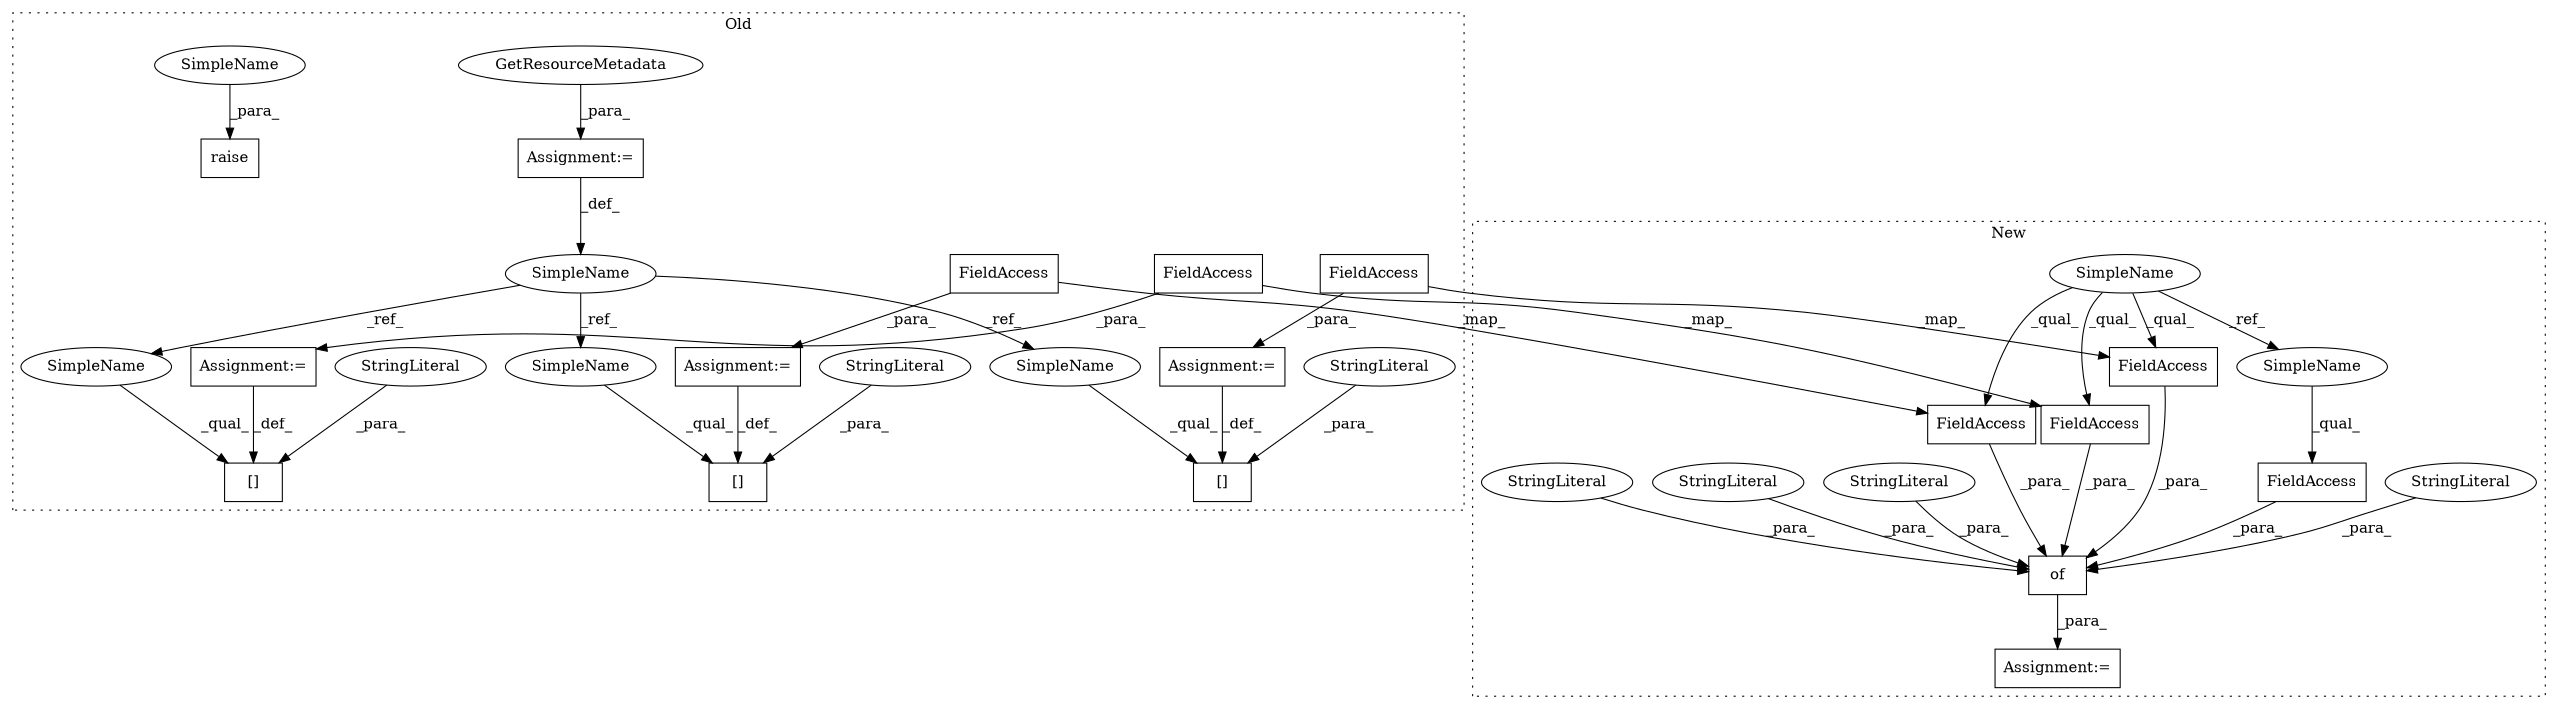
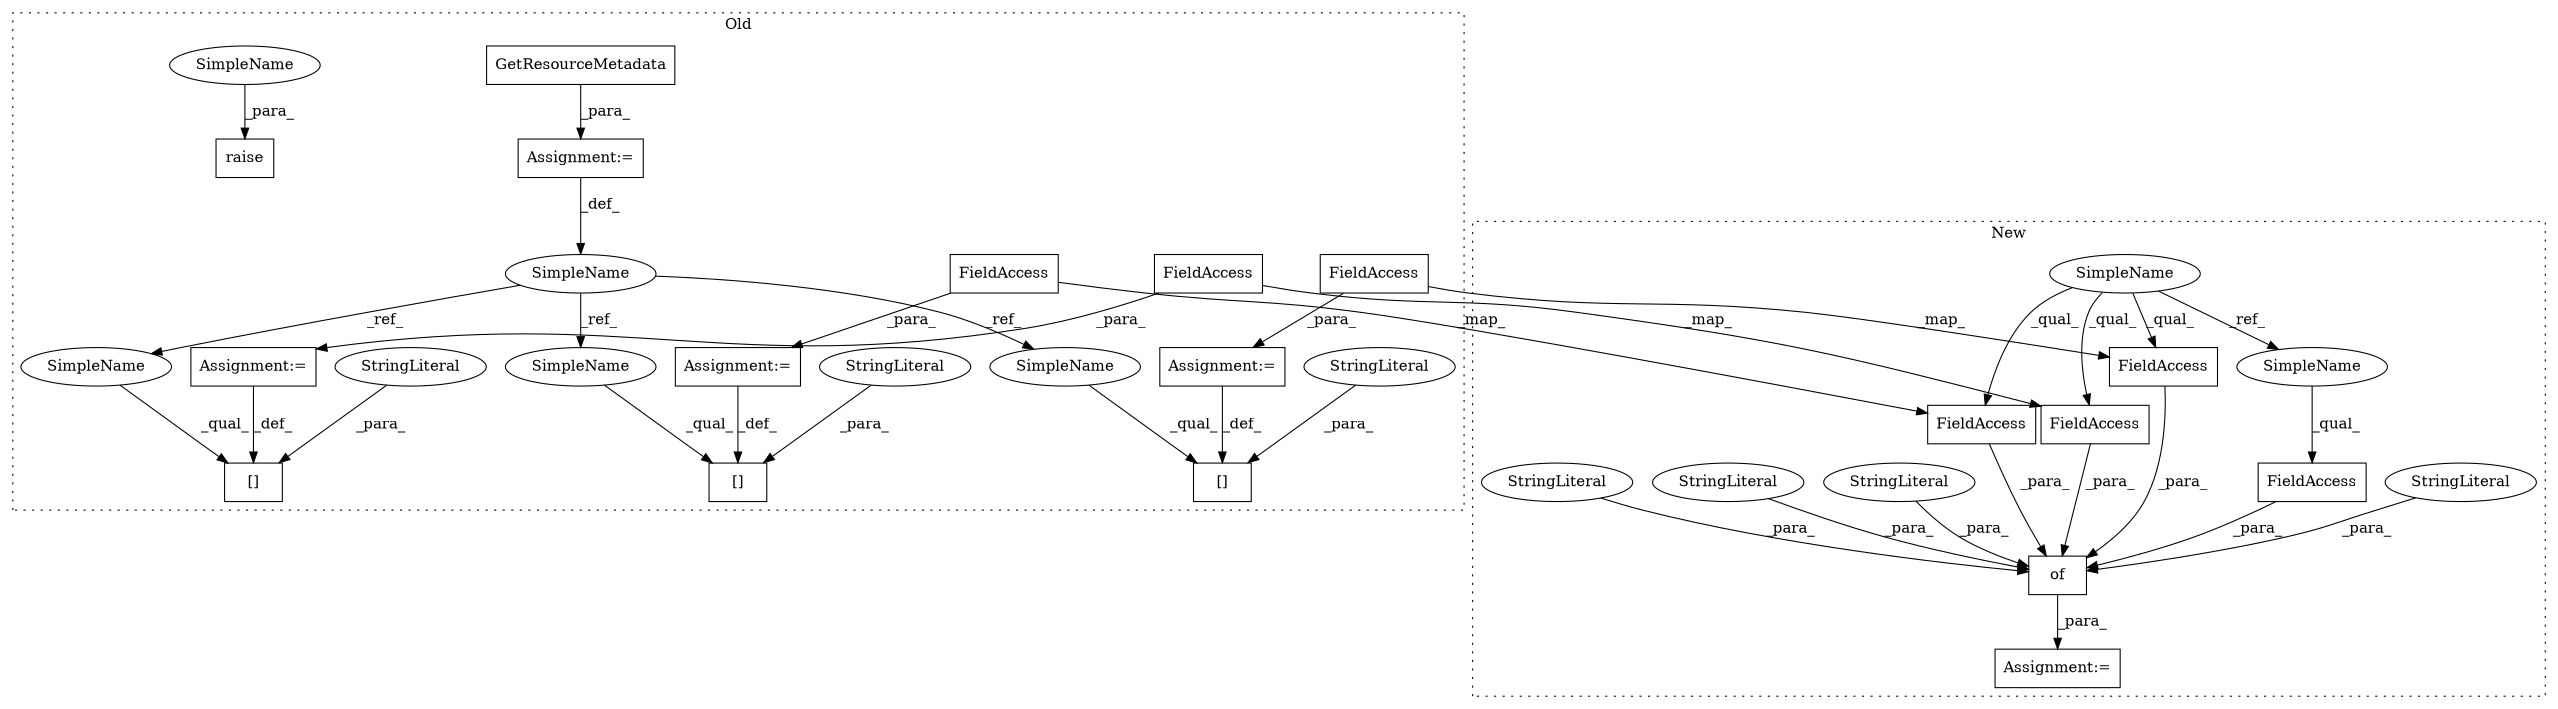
node "GetResourceMetadata": shape ellipse -> box
